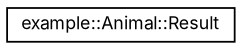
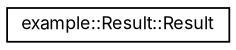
node "example::Animal::Result": label "example::Animal::Result" -> "example::Result::Result"
